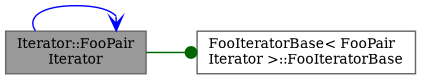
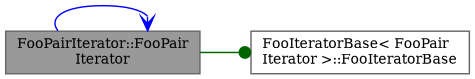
node "Iterator::FooPair Iterator": label "Iterator::FooPair Iterator" -> "FooPairIterator::FooPair Iterator"
